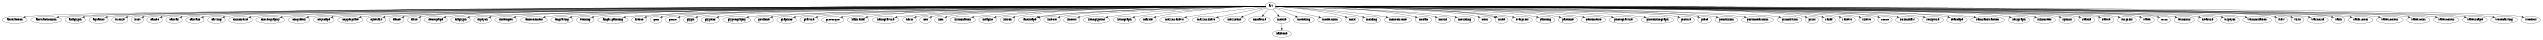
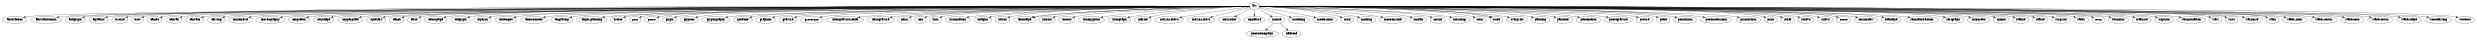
edge "art" -> "photolithograph": now "mobile" -> "photolithograph"
node "etching": removed
node "half-relief": label "half-relief" -> "heliogravure-relief"
node "sculpture": removed
